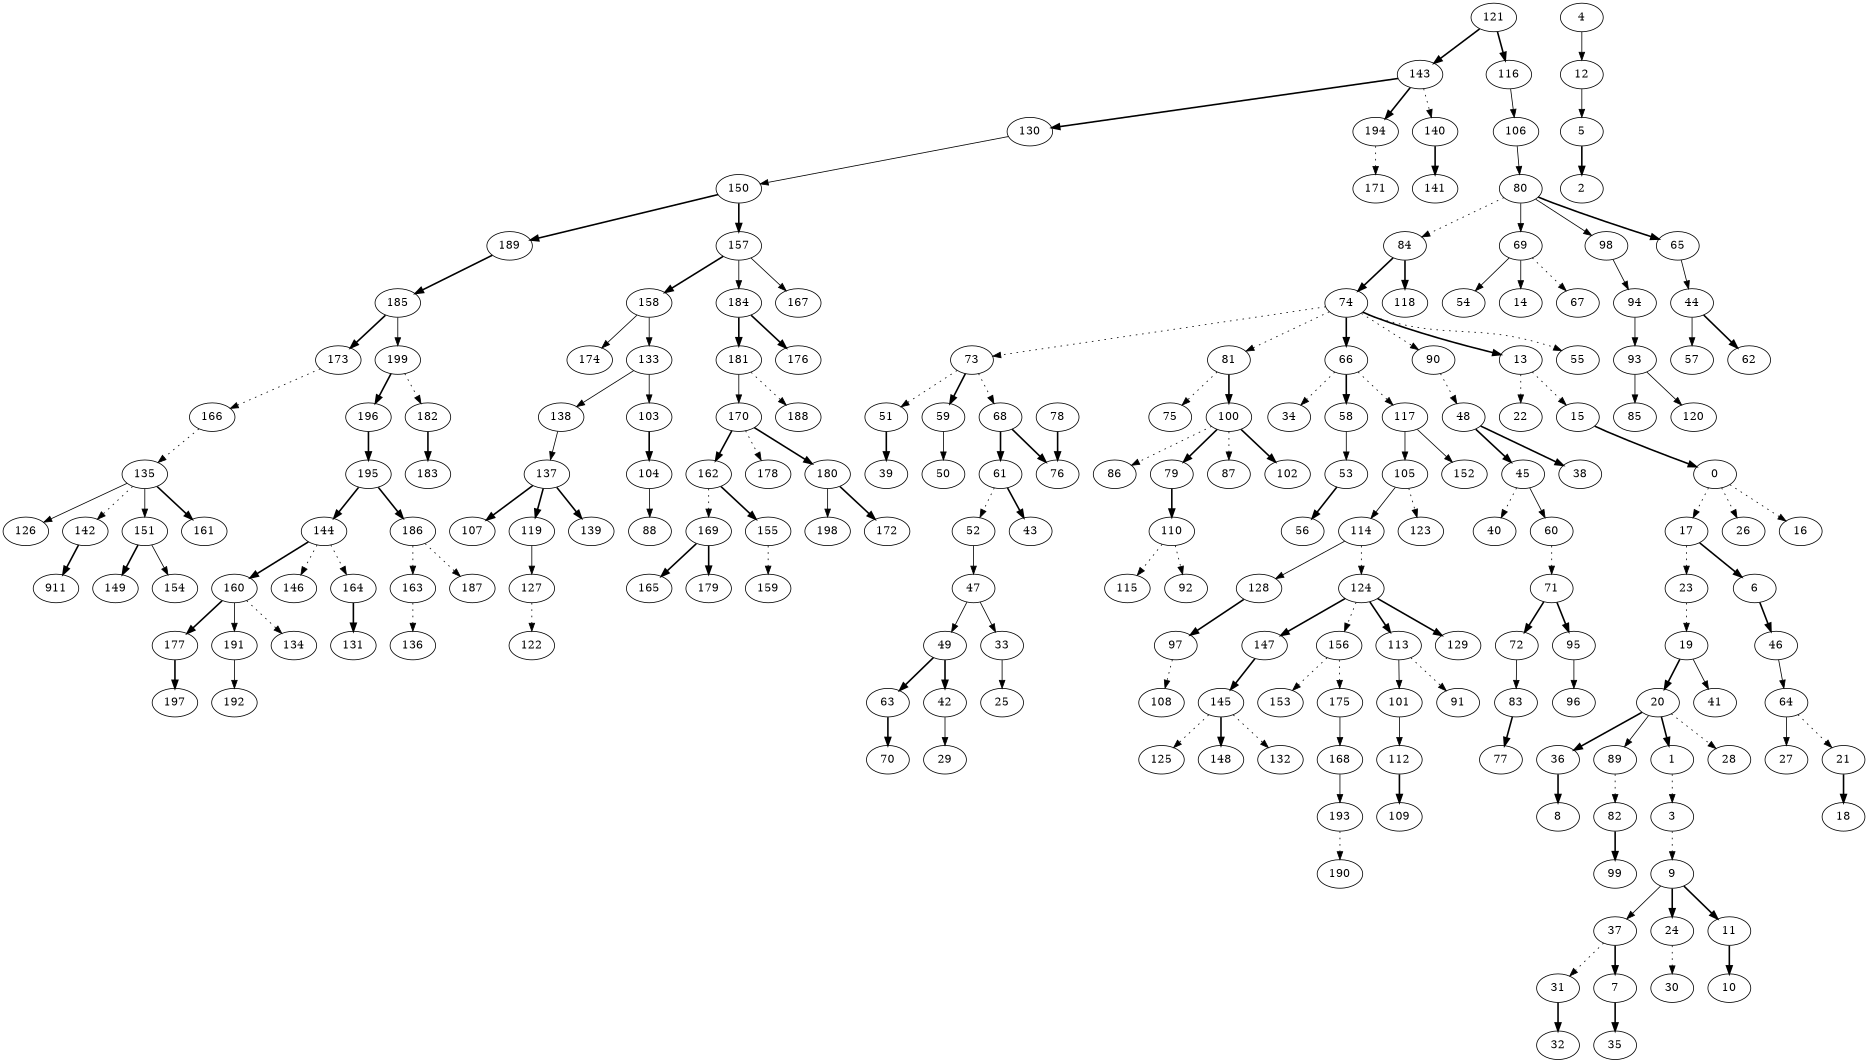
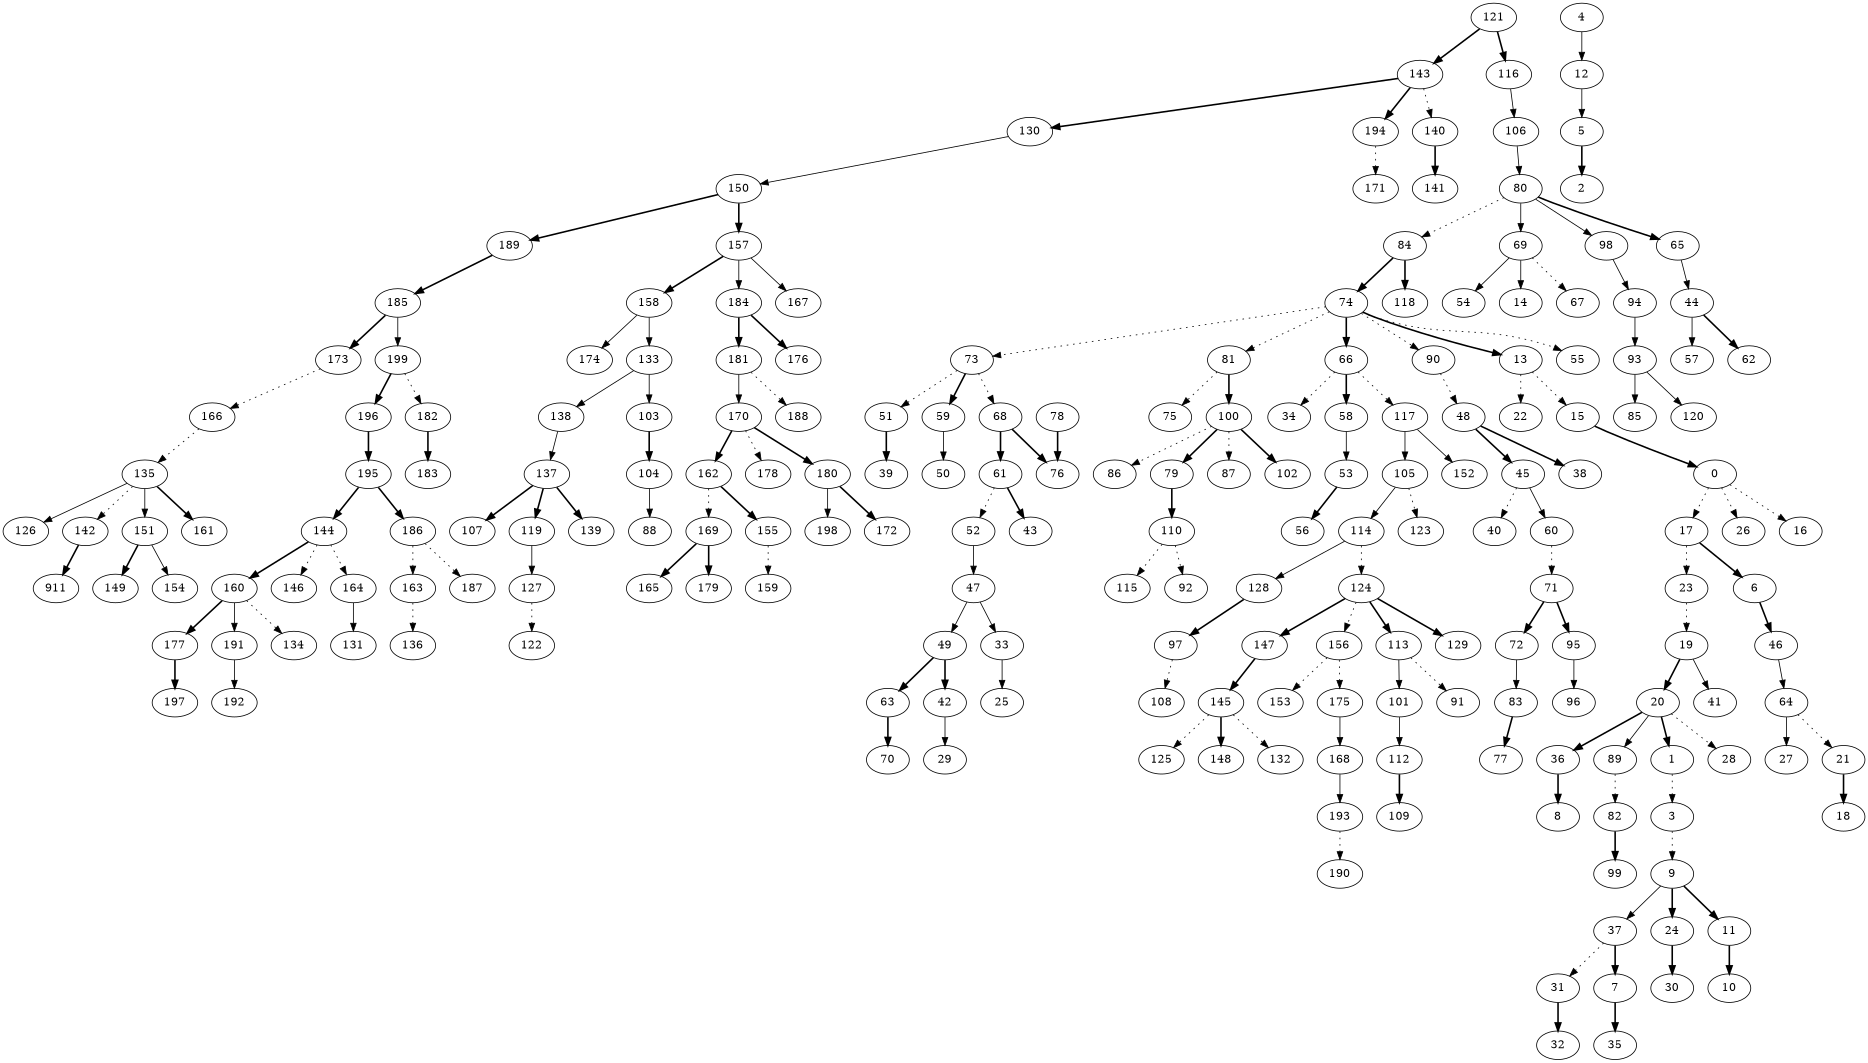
edge "164" -> "131": style bold -> solid
edge "24" -> "30": style dotted -> bold
